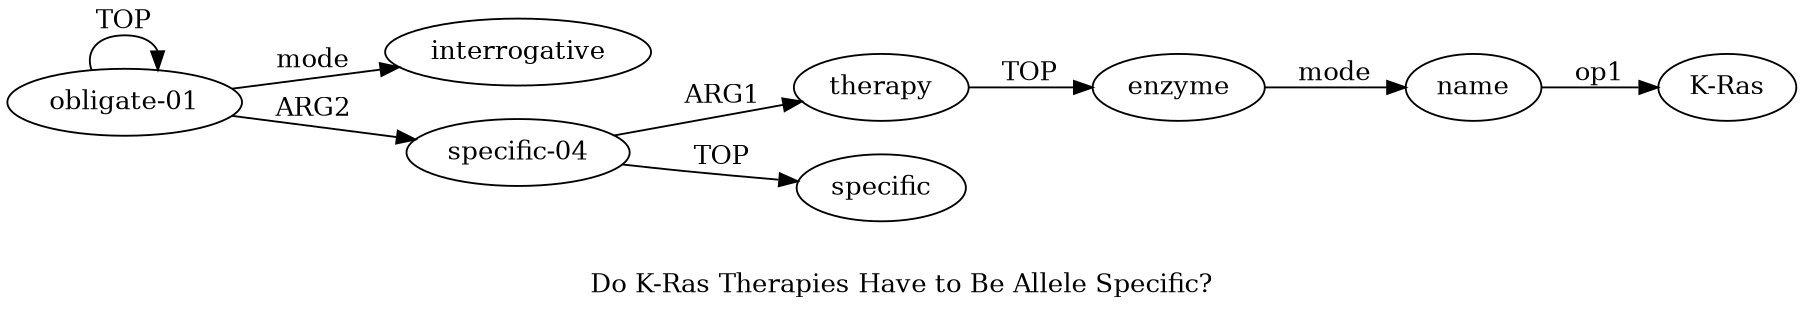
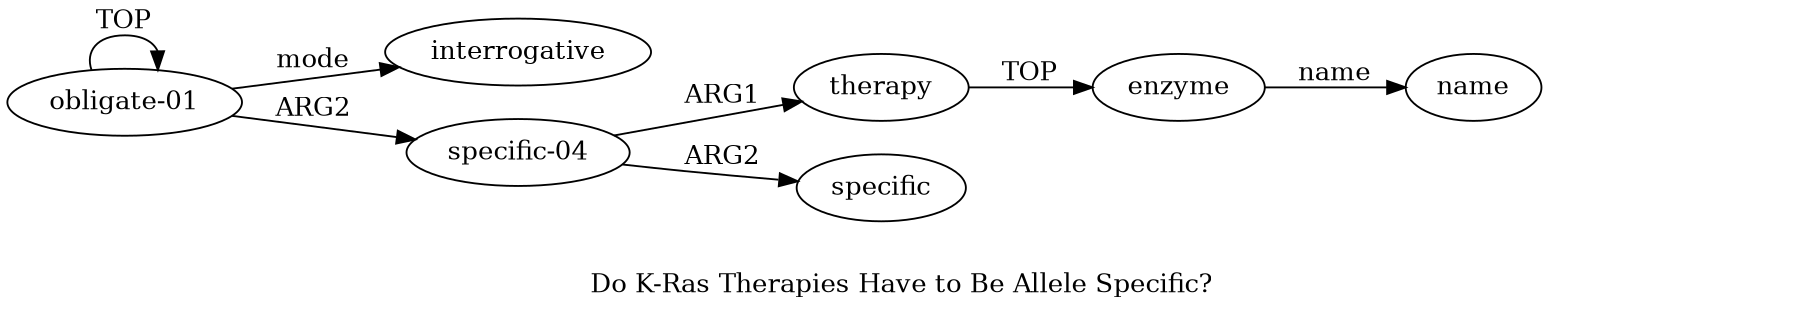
edge "enzyme" -> "name": label "mode" -> "name"
node "K-Ras": removed
edge "specific-04" -> "specific": label "TOP" -> "ARG2"
